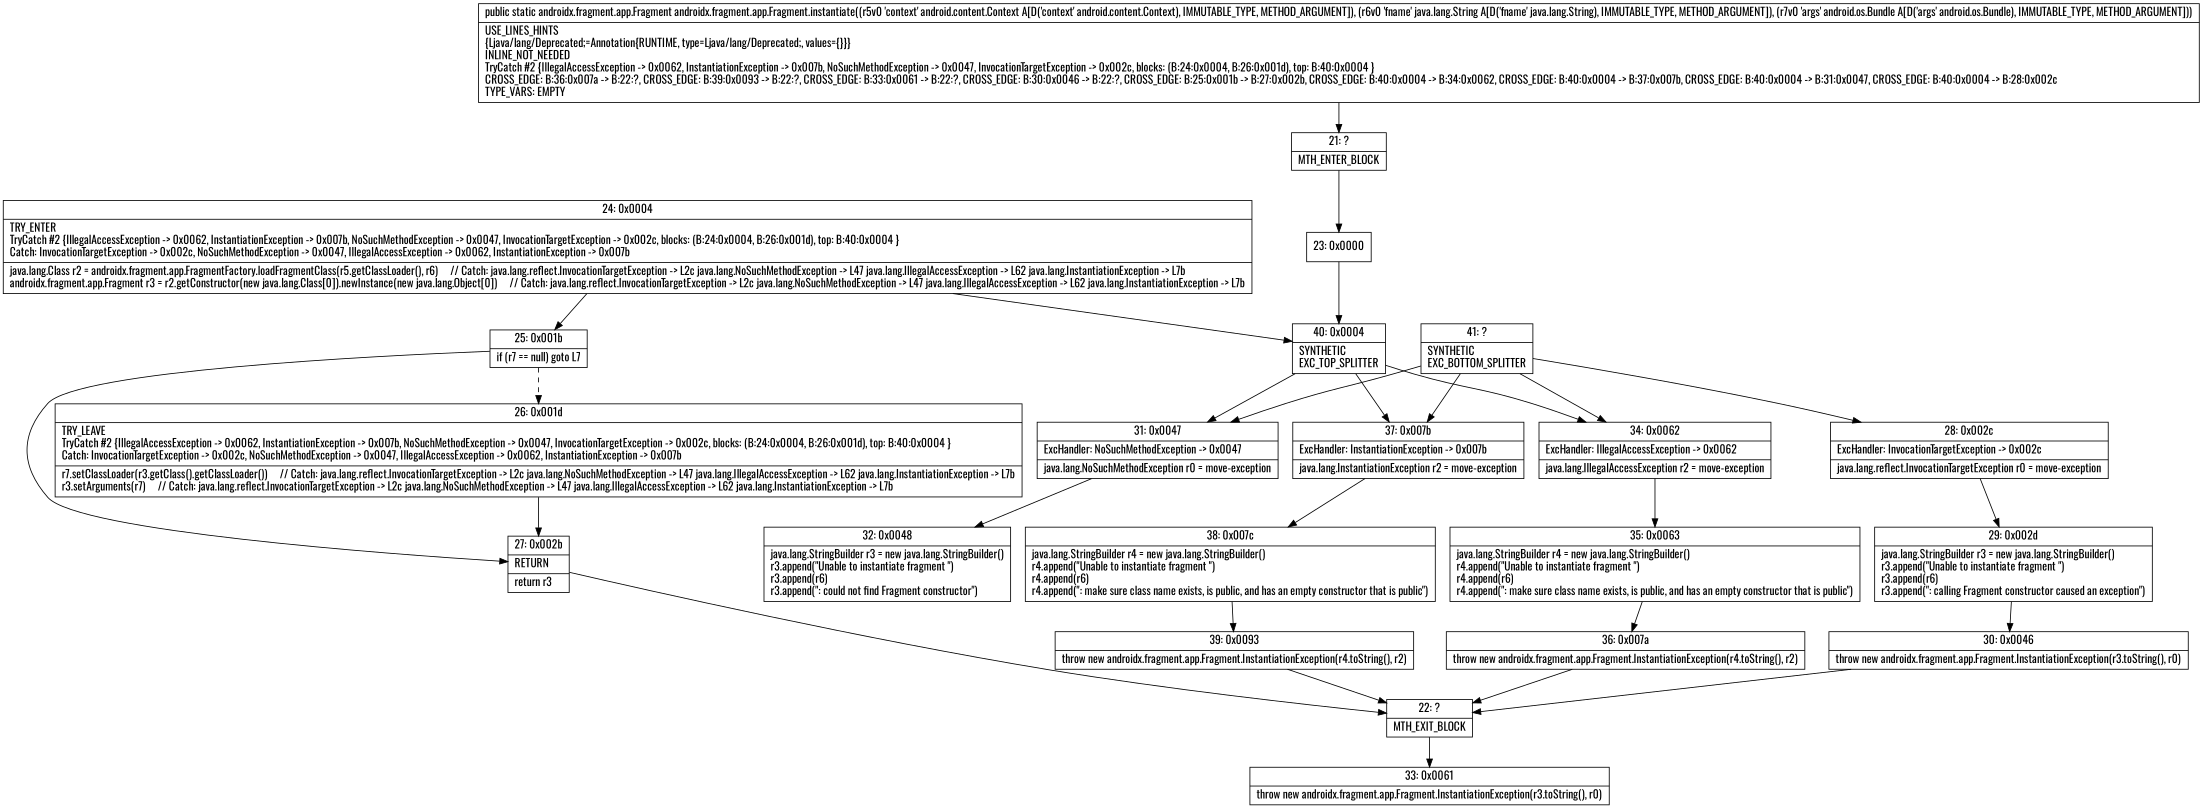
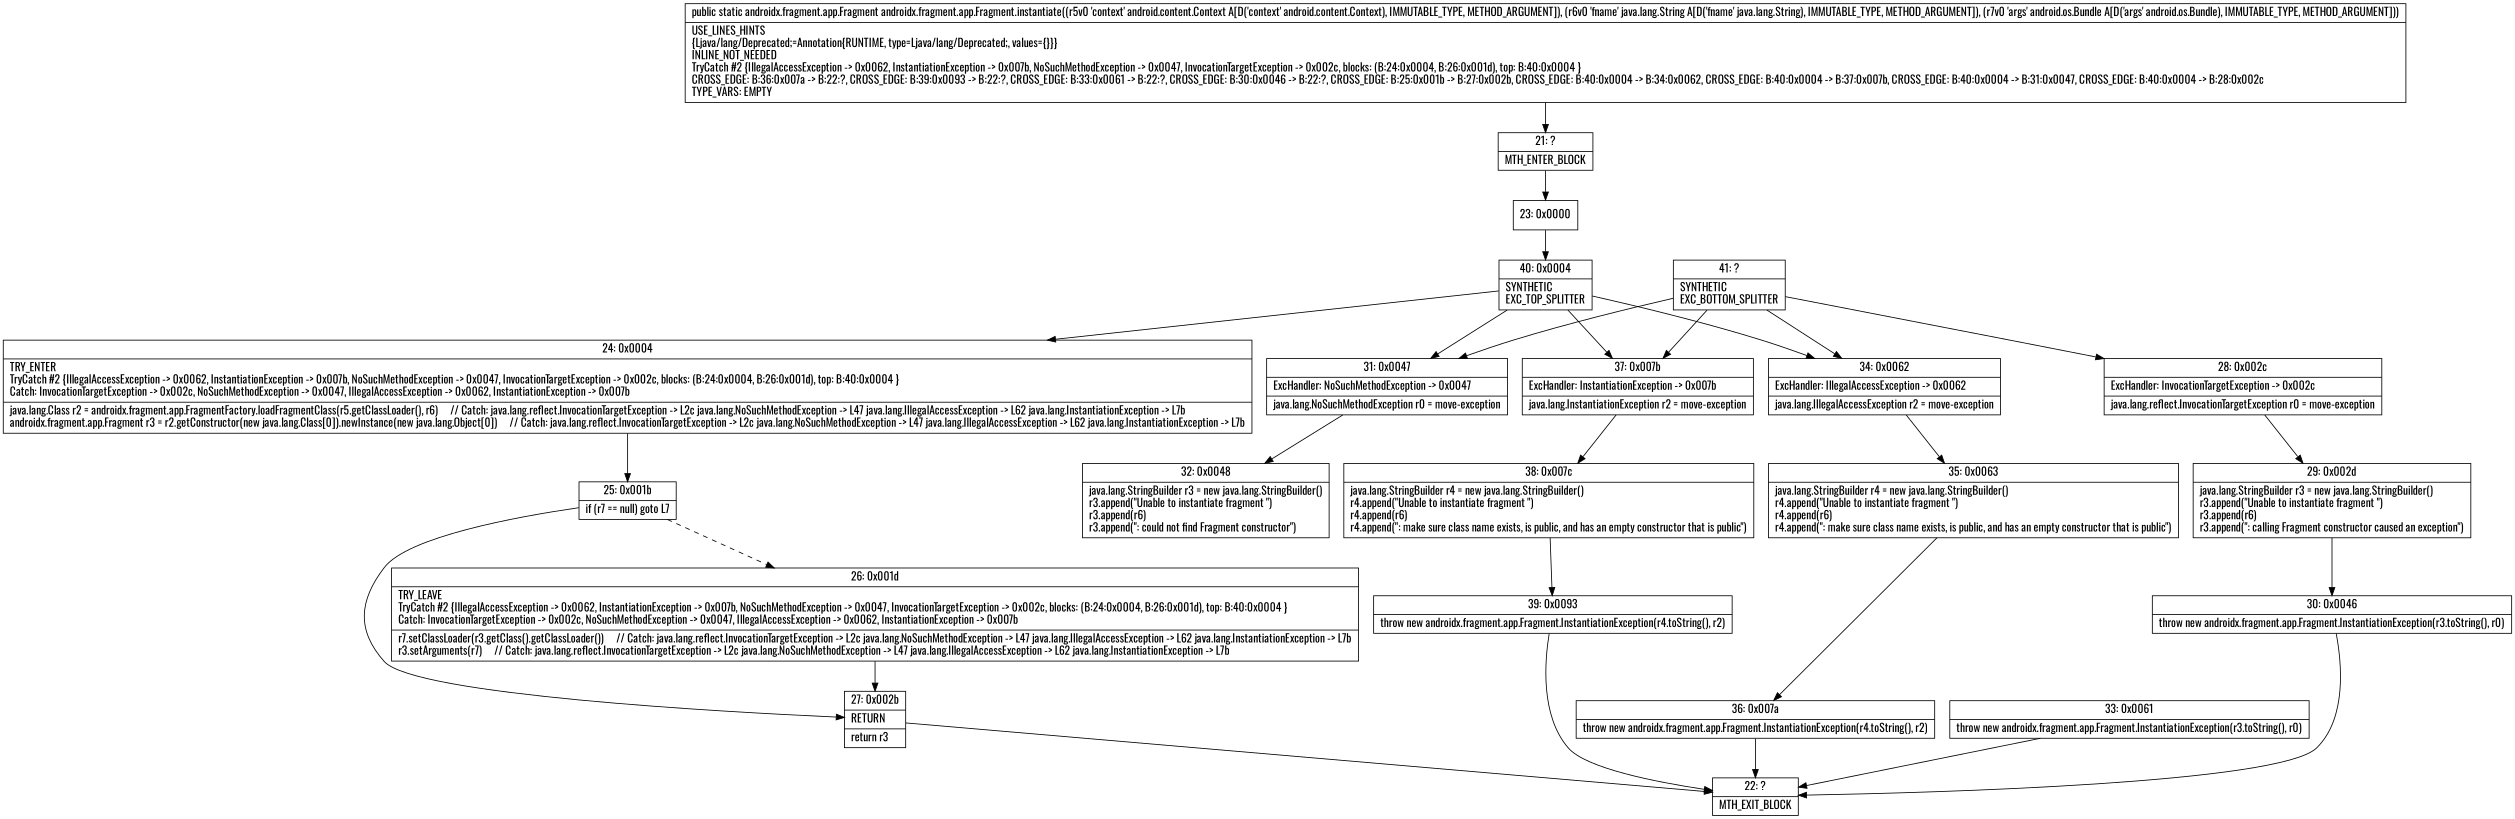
edge "24: 0x0004" -> "40: 0x0004": reversed
edge "22: ?" -> "33: 0x0061": reversed
